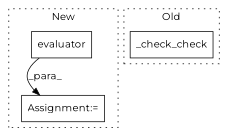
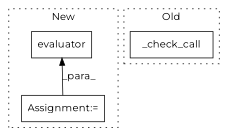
node "_check_check": label "_check_check" -> "_check_call"
edge "evaluator" -> "Assignment:=": reversed
